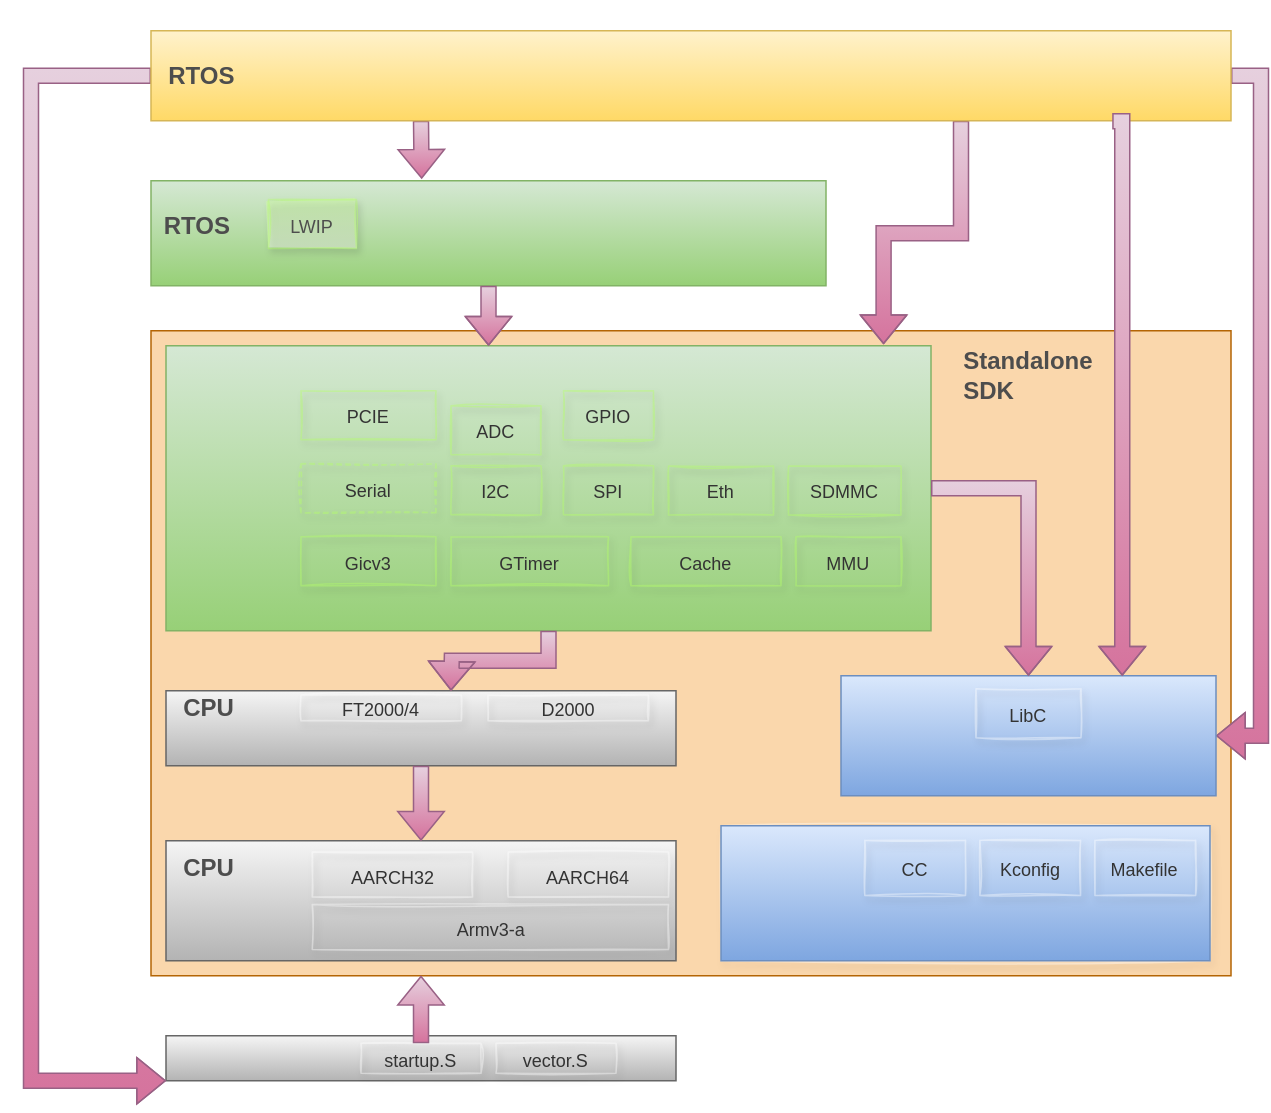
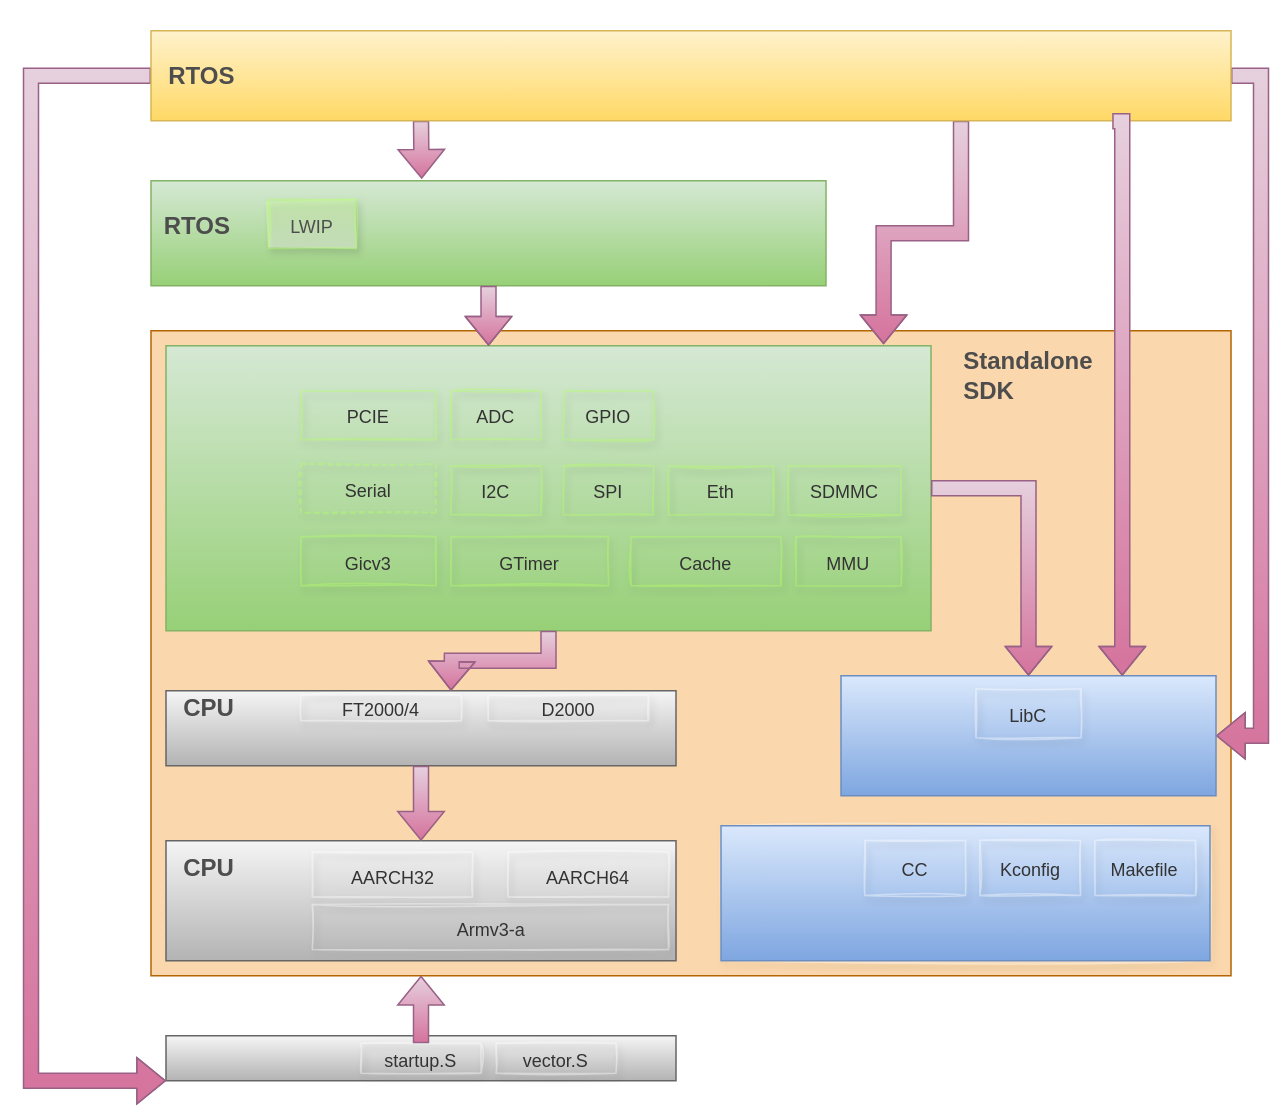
node "ADC": moved (496, 430) -> (496, 415)
